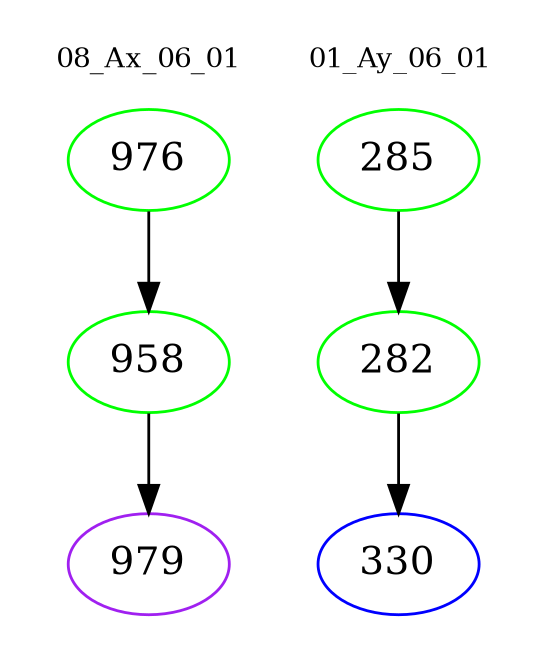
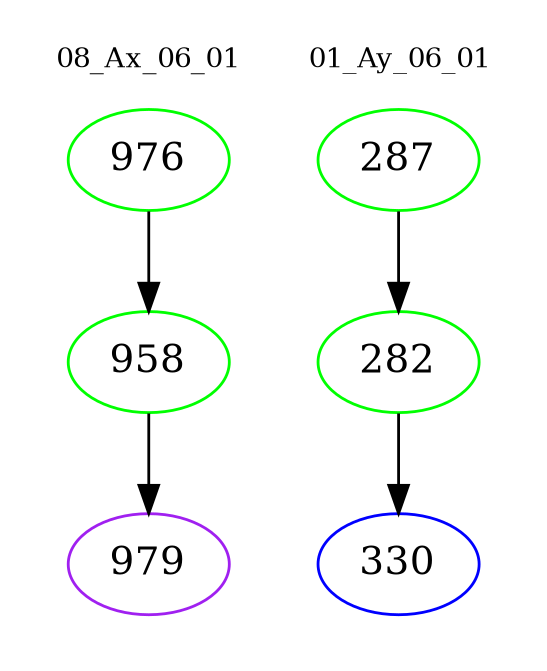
node "285": label "285" -> "287"
